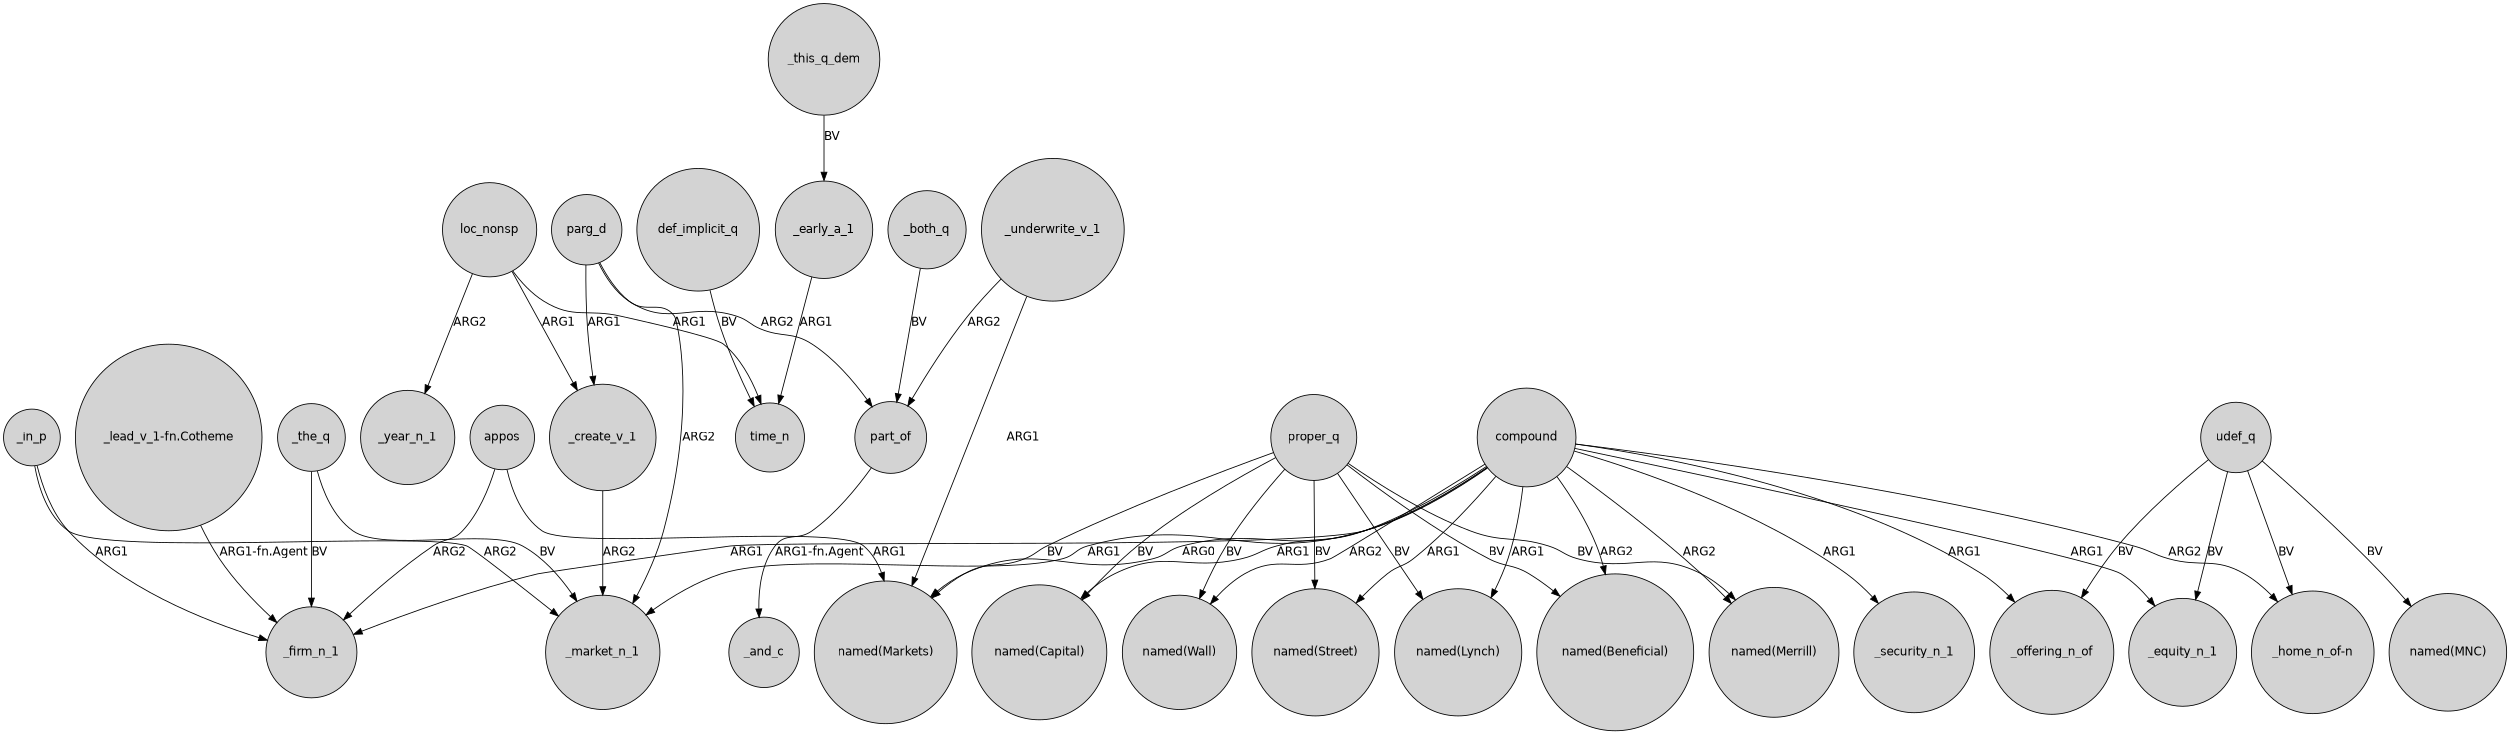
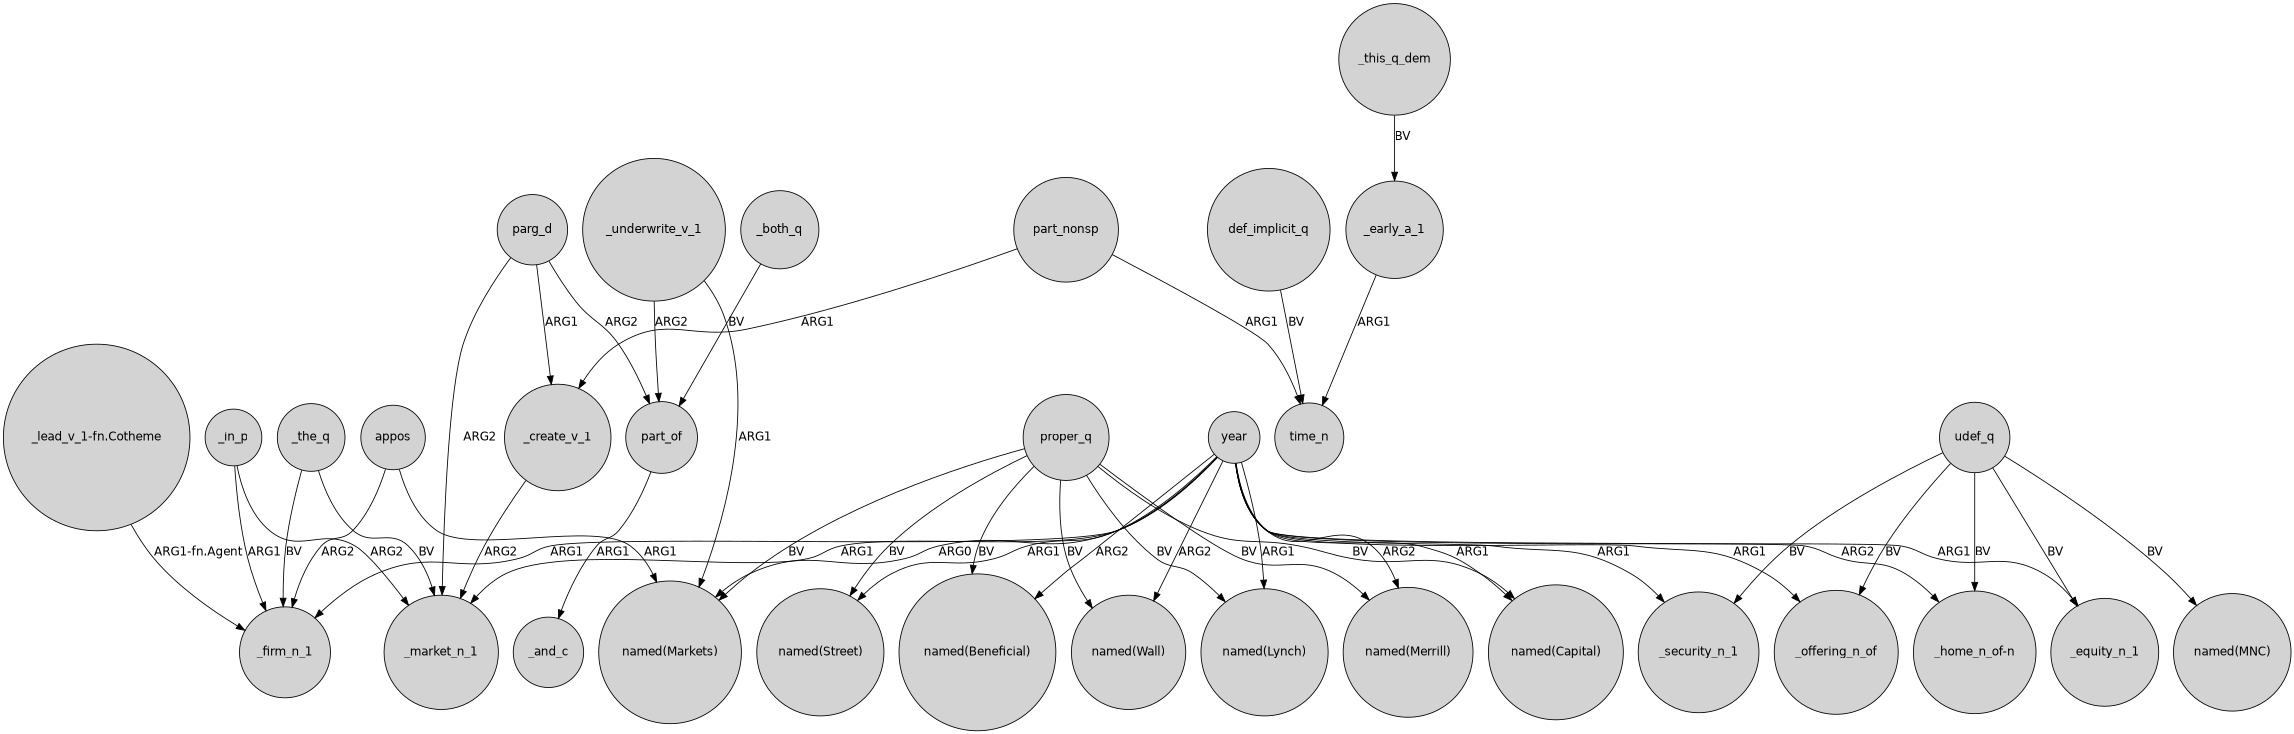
node "loc_nonsp": label "loc_nonsp" -> "part_nonsp"
node "_year_n_1": removed
node "compound": label "compound" -> "year"
edge "udef_q" -> "_security_n_1": added, label "BV"
edge "part_of" -> "_and_c": label "ARG1-fn.Agent" -> "ARG1"
